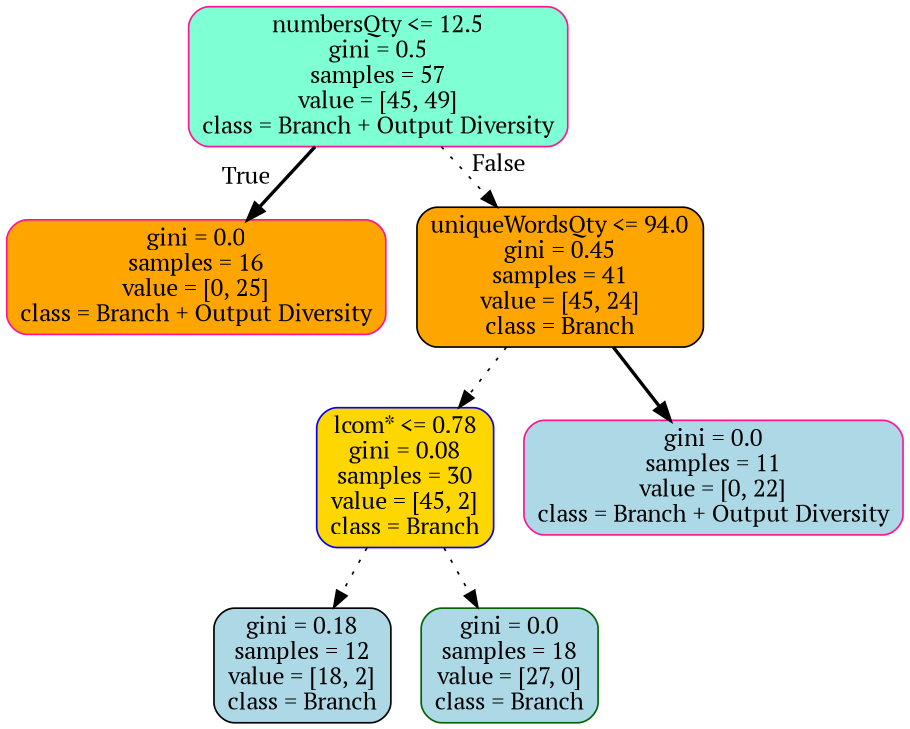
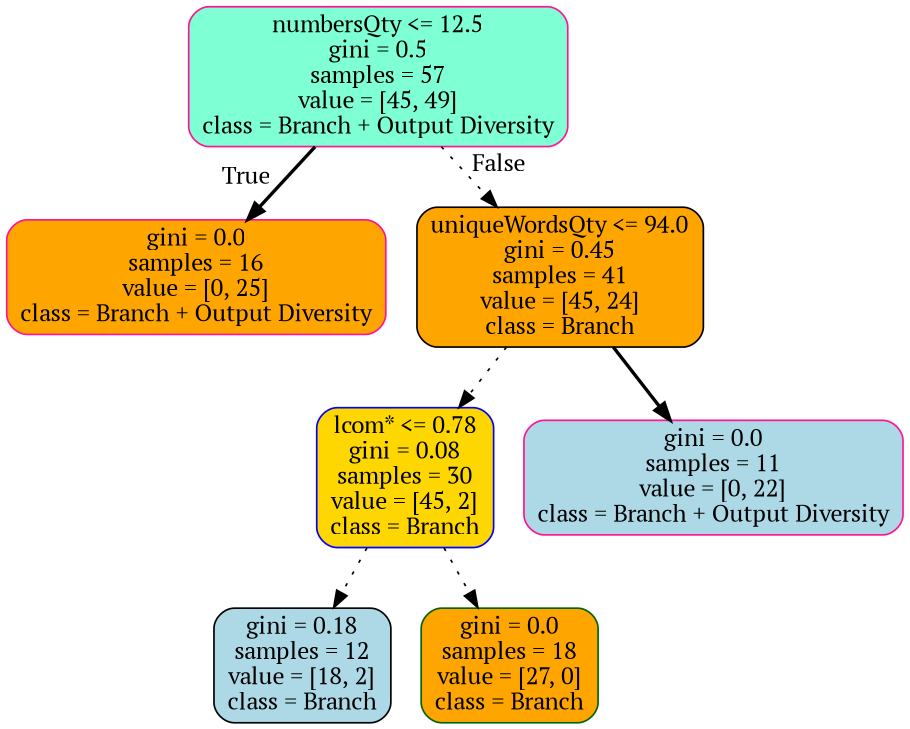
node "gini = 0.0 samples = 18 value = [27, 0] class = Branch": fillcolor lightblue -> orange
